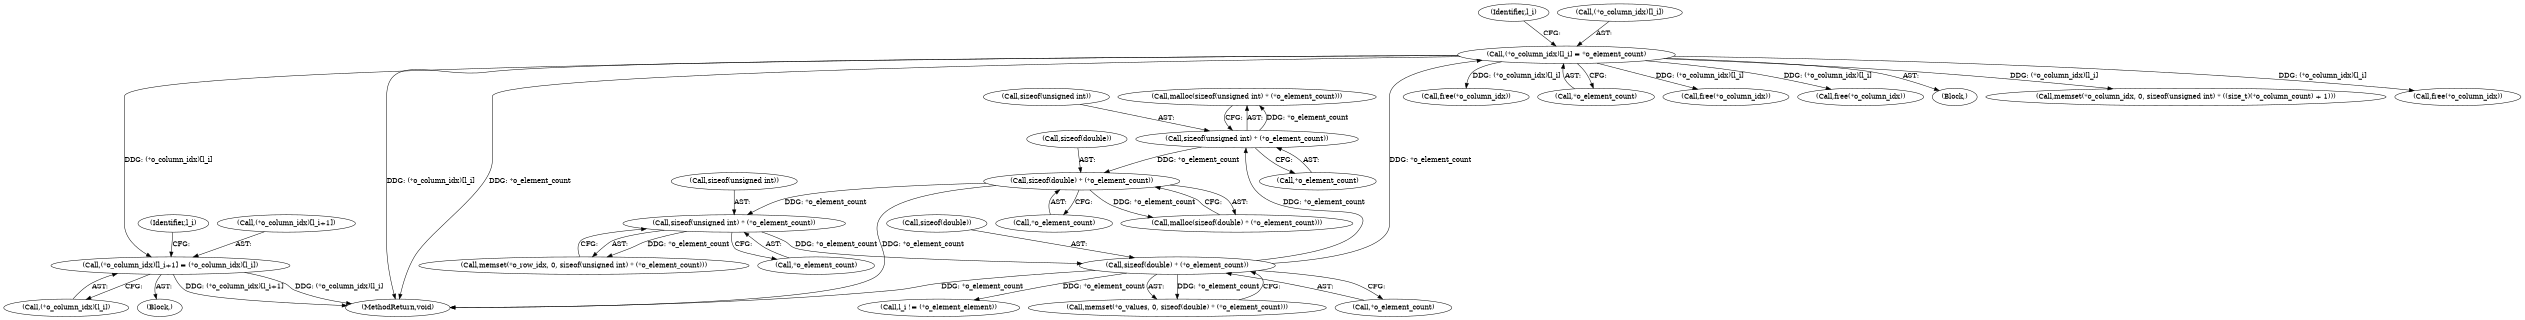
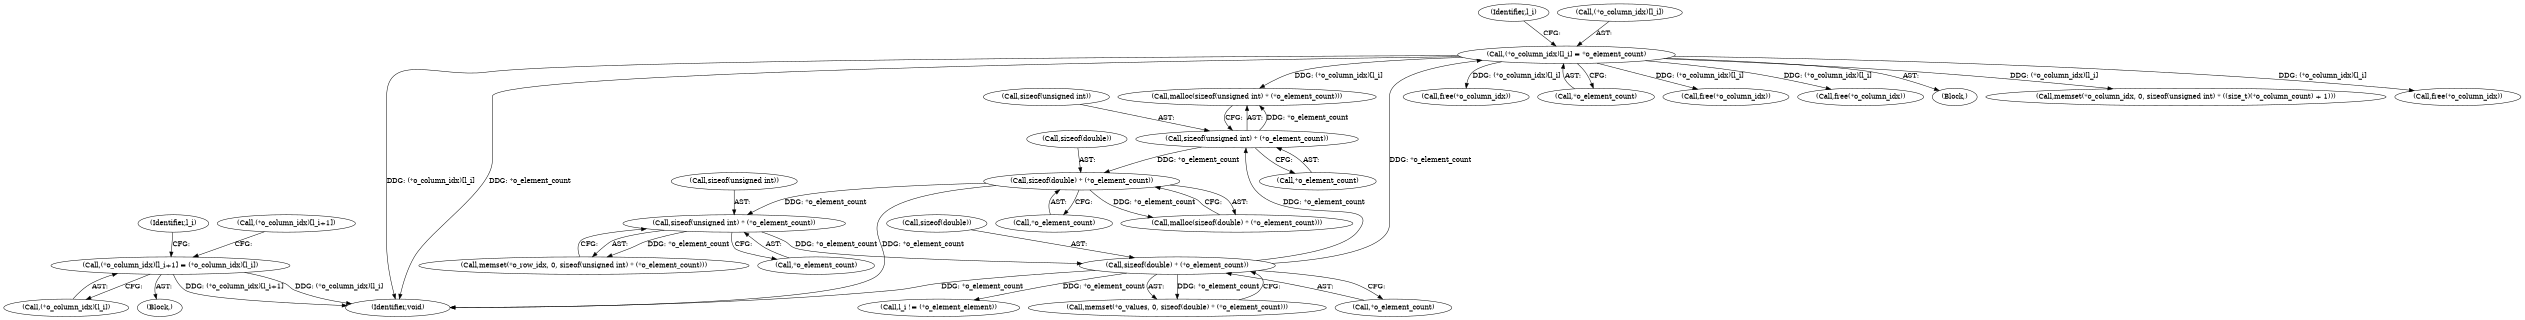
edge "(Call,(*o_column_idx)[l_i] = *o_element_count)" -> "(Call,(*o_column_idx)[l_i+1] = (*o_column_idx)[l_i])": now "(Call,(*o_column_idx)[l_i] = *o_element_count)" -> "(Call,malloc(sizeof(unsigned int) * (*o_element_count)))"
edge "(Call,(*o_column_idx)[l_i+1])" -> "(Call,(*o_column_idx)[l_i+1] = (*o_column_idx)[l_i])": label "AST: " -> "CFG: "
node "(MethodReturn,void)": label "(MethodReturn,void)" -> "(Identifier,void)"
